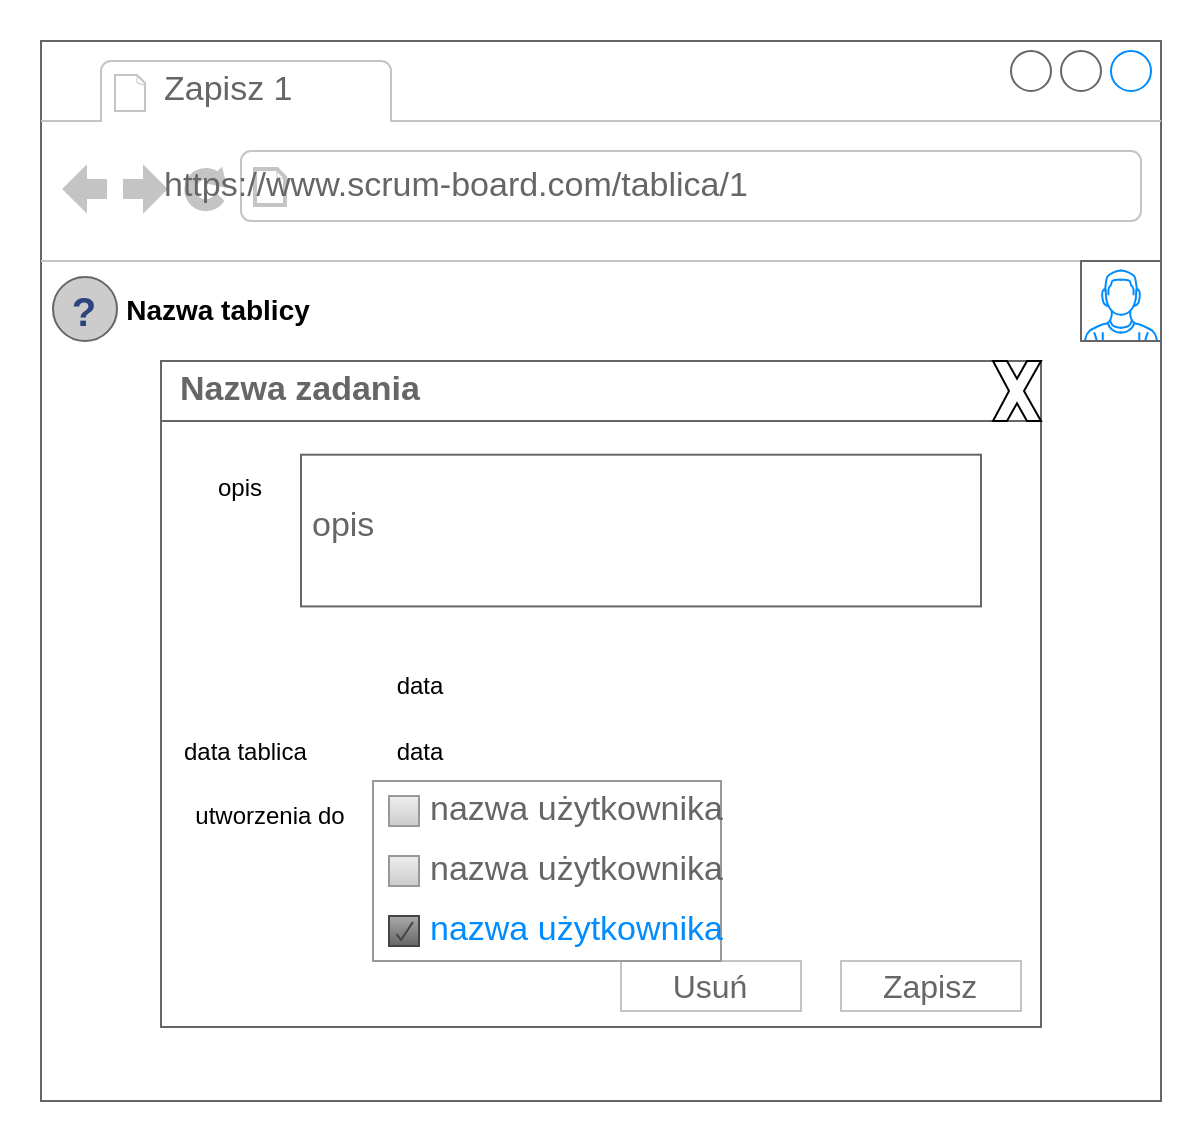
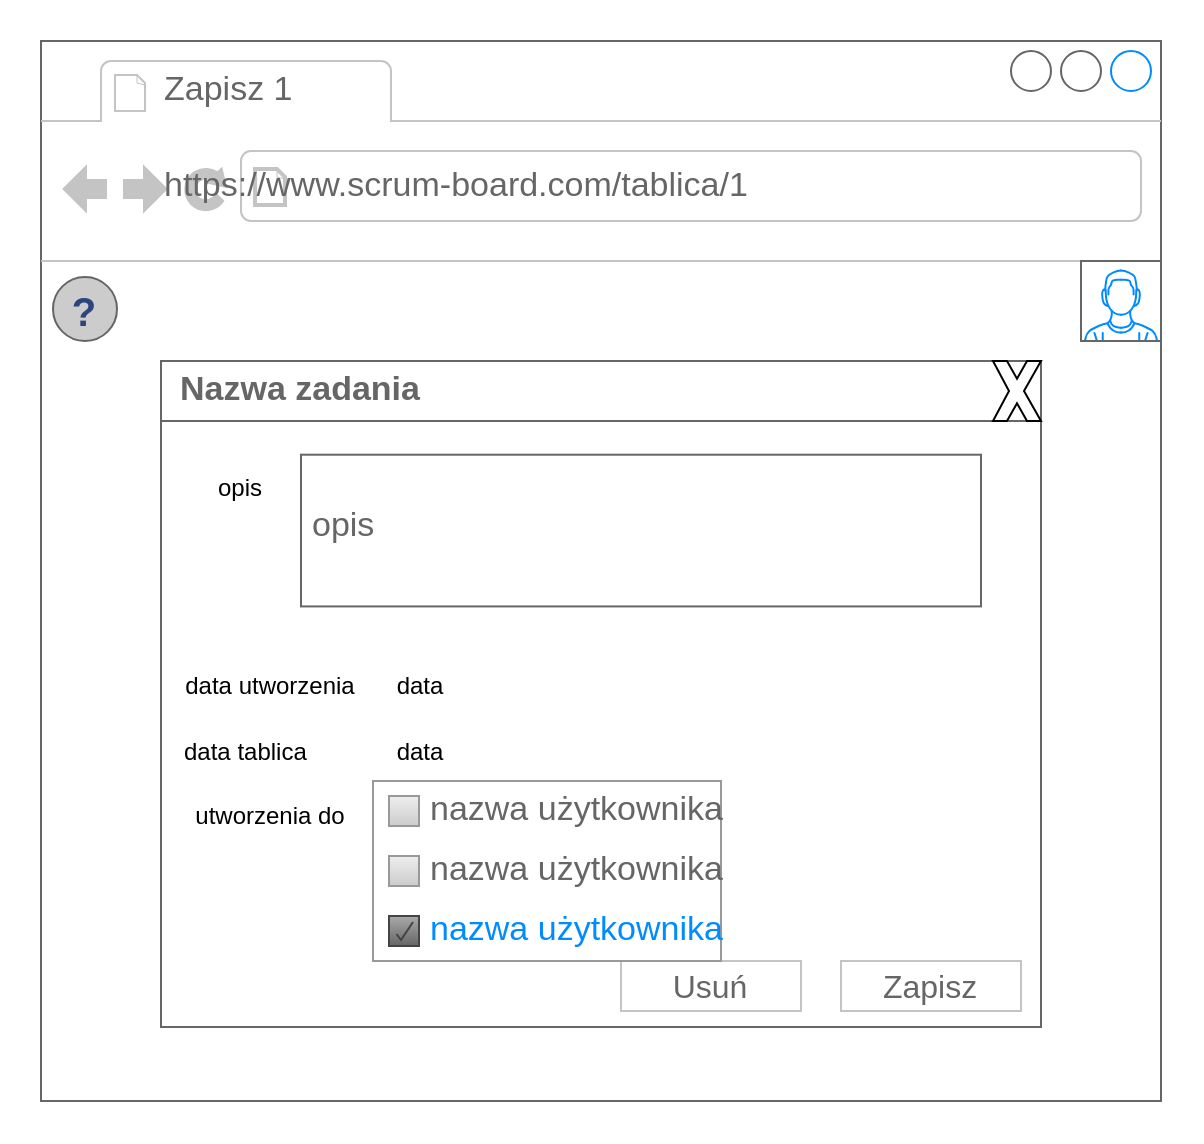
node "Nazwa tablicy": removed
node "data utworzenia": added
